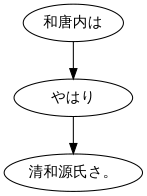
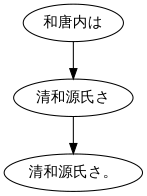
node "やはり": label "やはり" -> "清和源氏さ"
